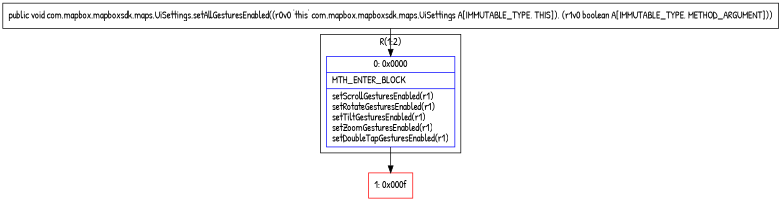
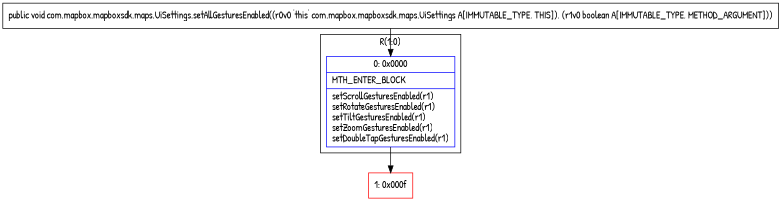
cluster "R(1:2)": label "R(1:2)" -> "R(1:0)"
